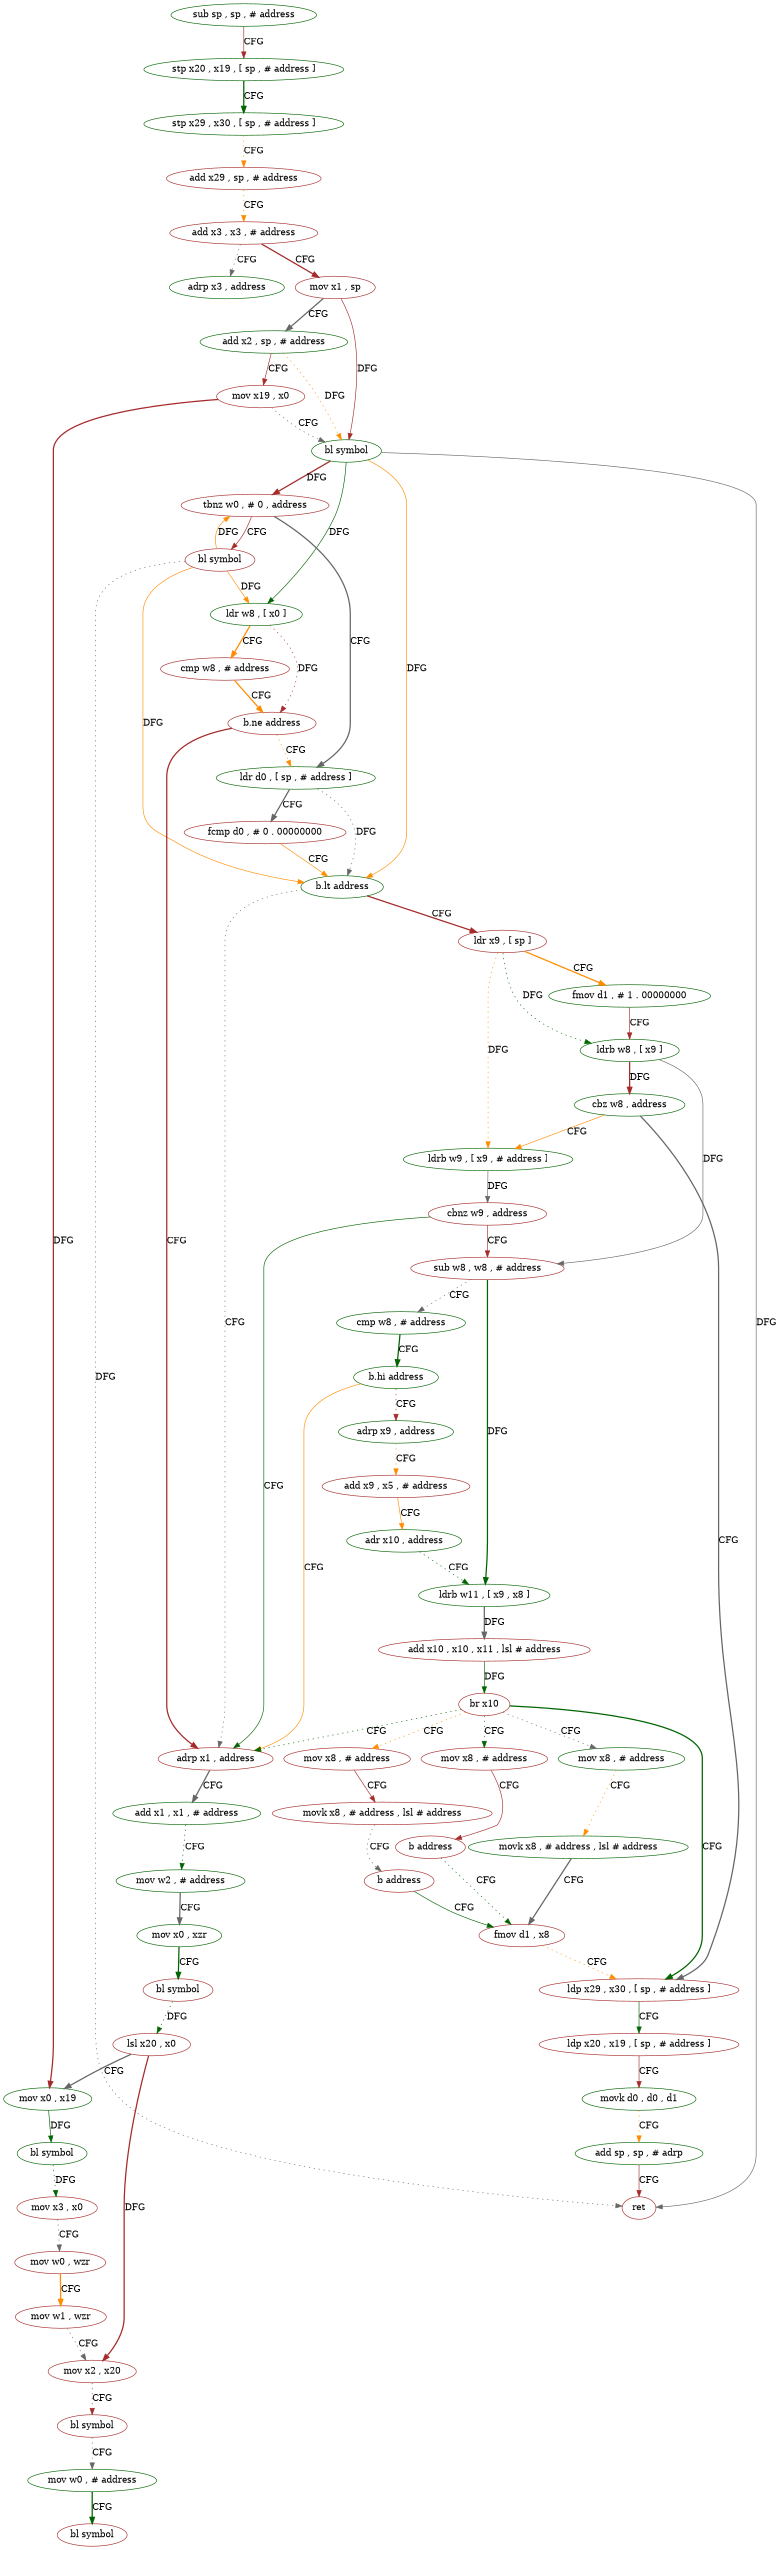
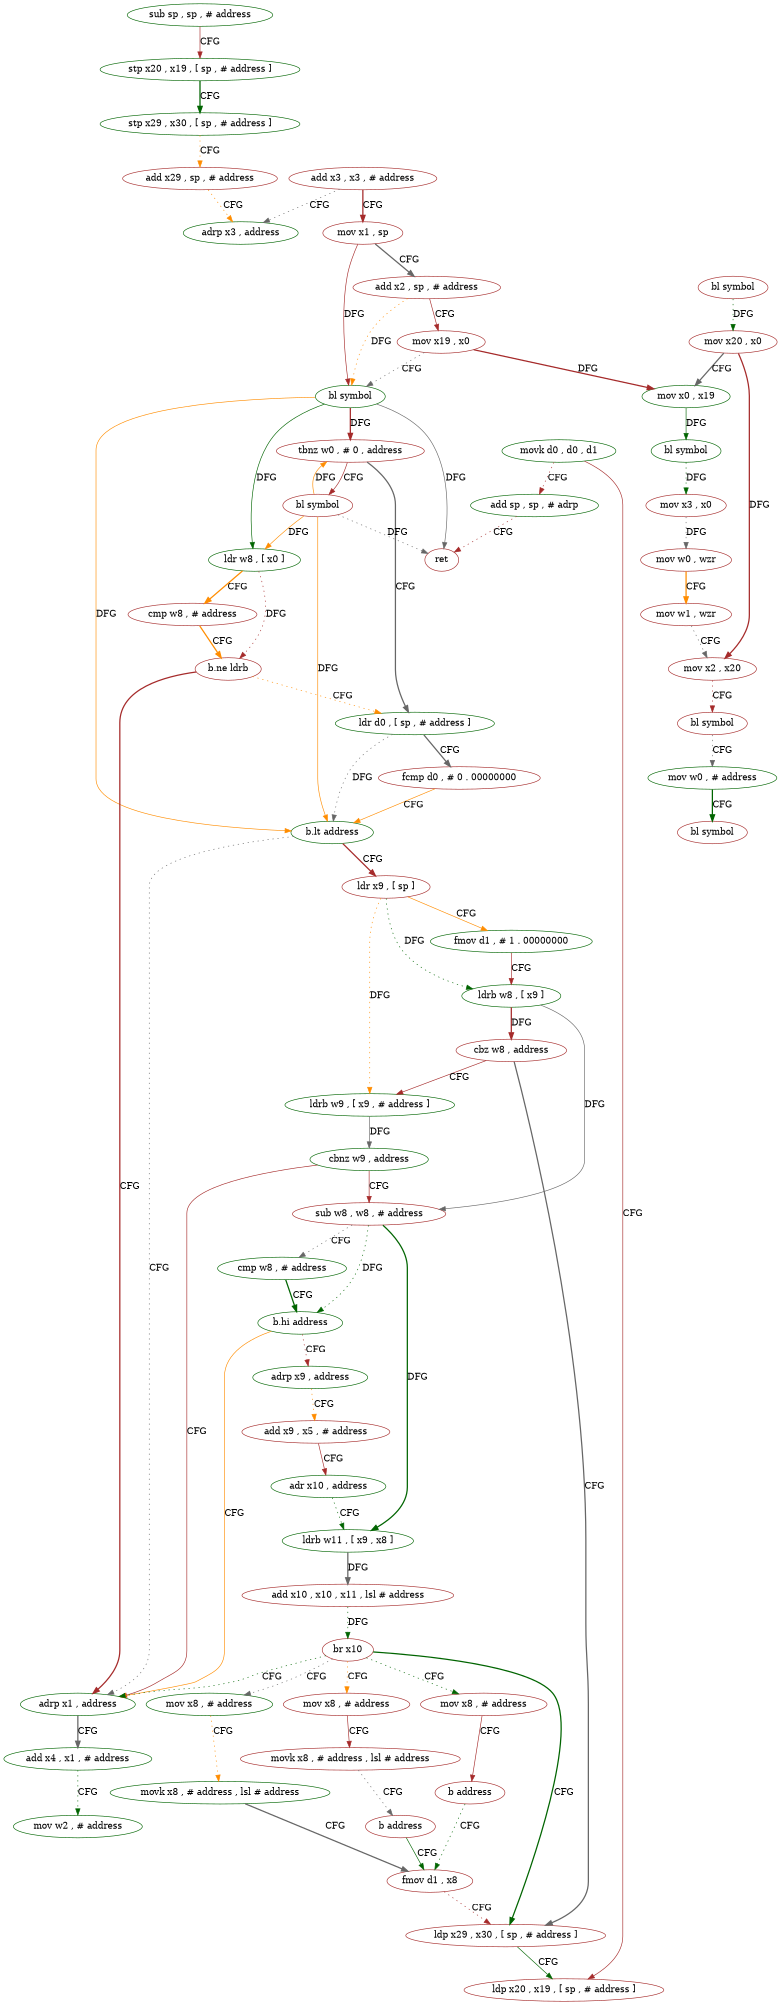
edge "add x29 , sp , # address" -> "add x3 , x3 , # address": now "add x29 , sp , # address" -> "adrp x3 , address"
node "add x2 , sp , # address": color darkgreen -> brown
node "b.ne address": label "b.ne address" -> "b.ne ldrb"
edge "ldr x9 , [ sp ]" -> "fmov d1 , # 1 . 00000000": style bold -> solid
node "cbz w8 , address": color darkgreen -> brown
edge "cbz w8 , address" -> "ldrb w9 , [ x9 , # address ]": color darkorange -> brown
node "cbnz w9 , address": color brown -> darkgreen
edge "sub w8 , w8 , # address" -> "b.hi address": added, label "DFG"
edge "cbnz w9 , address" -> "adrp x1 , address": color darkgreen -> brown
edge "add x9 , x5 , # address" -> "adr x10 , address": color darkorange -> brown
edge "add x10 , x10 , x11 , lsl # address" -> "br x10": style solid -> dotted
node "adrp x1 , address": color brown -> darkgreen
node "add x1 , x1 , # address": label "add x1 , x1 , # address" -> "add x4 , x1 , # address"
node "mov x0 , xzr": removed
edge "fmov d1 , x8" -> "ldp x29 , x30 , [ sp , # address ]": color darkorange -> brown
node "lsl x20 , x0": label "lsl x20 , x0" -> "mov x20 , x0"
edge "ldp x20 , x19 , [ sp , # address ]" -> "movk d0 , d0 , d1": reversed
edge "movk d0 , d0 , d1" -> "add sp , sp , # adrp": color darkorange -> brown
edge "add sp , sp , # adrp" -> "ret": style solid -> dotted
edge "mov x3 , x0" -> "mov w0 , wzr": label "CFG" -> "DFG"
